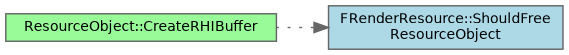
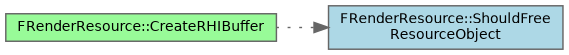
node "ResourceObject::CreateRHIBuffer": label "ResourceObject::CreateRHIBuffer" -> "FRenderResource::CreateRHIBuffer"
